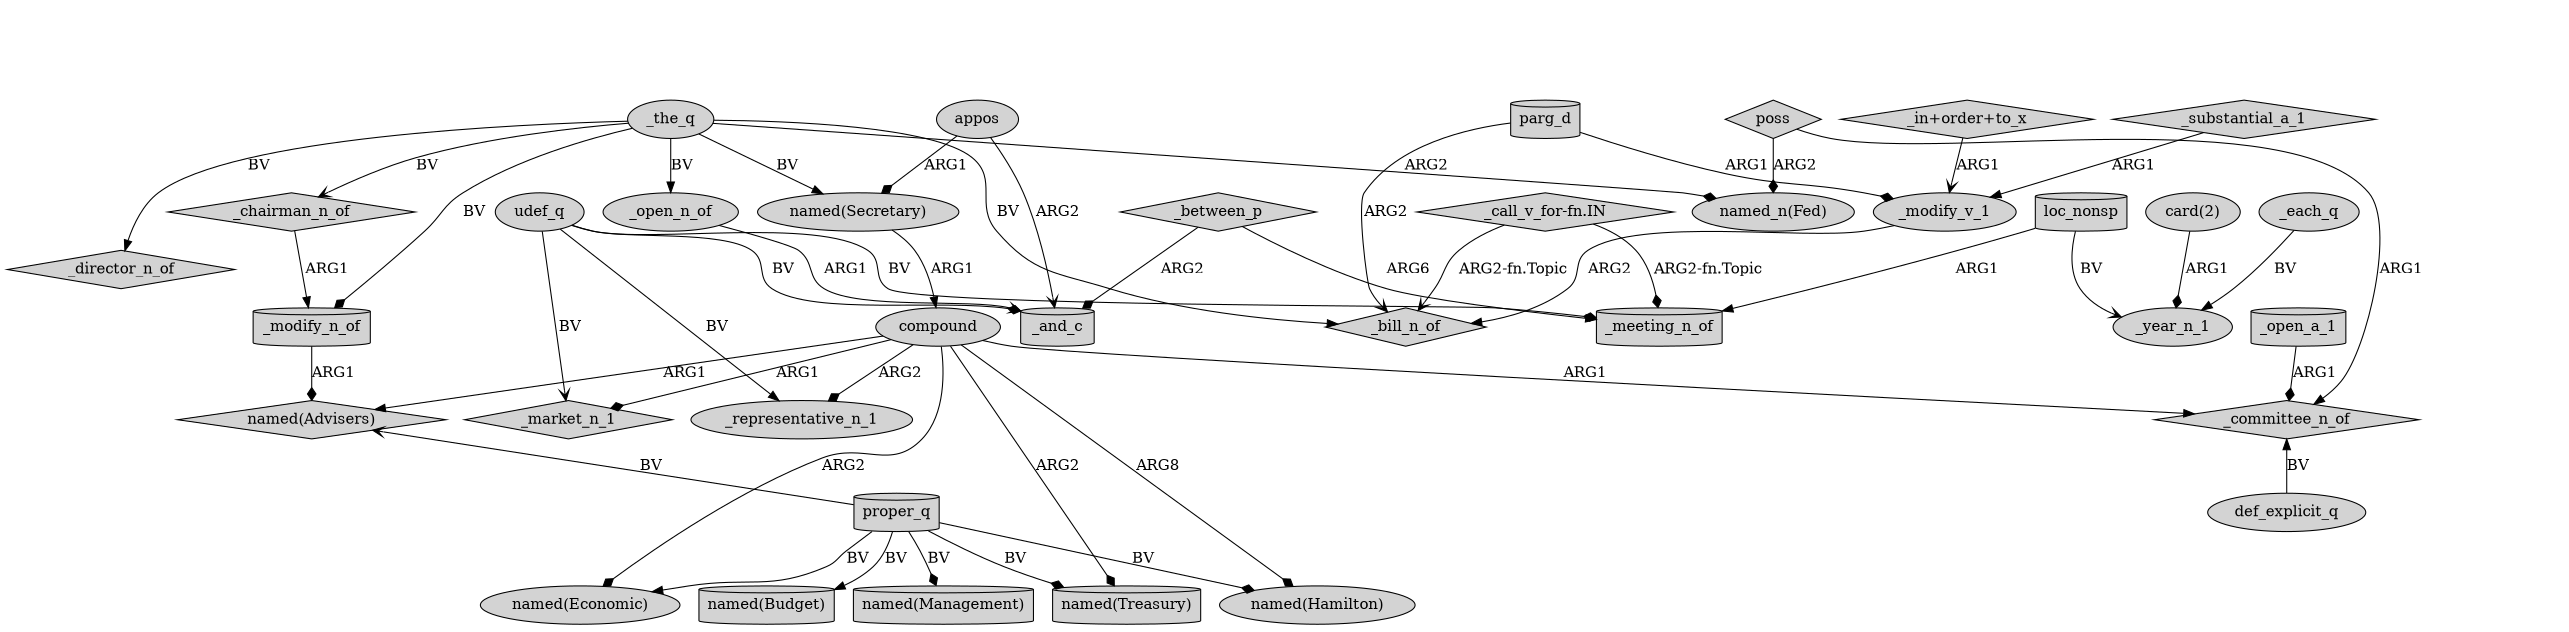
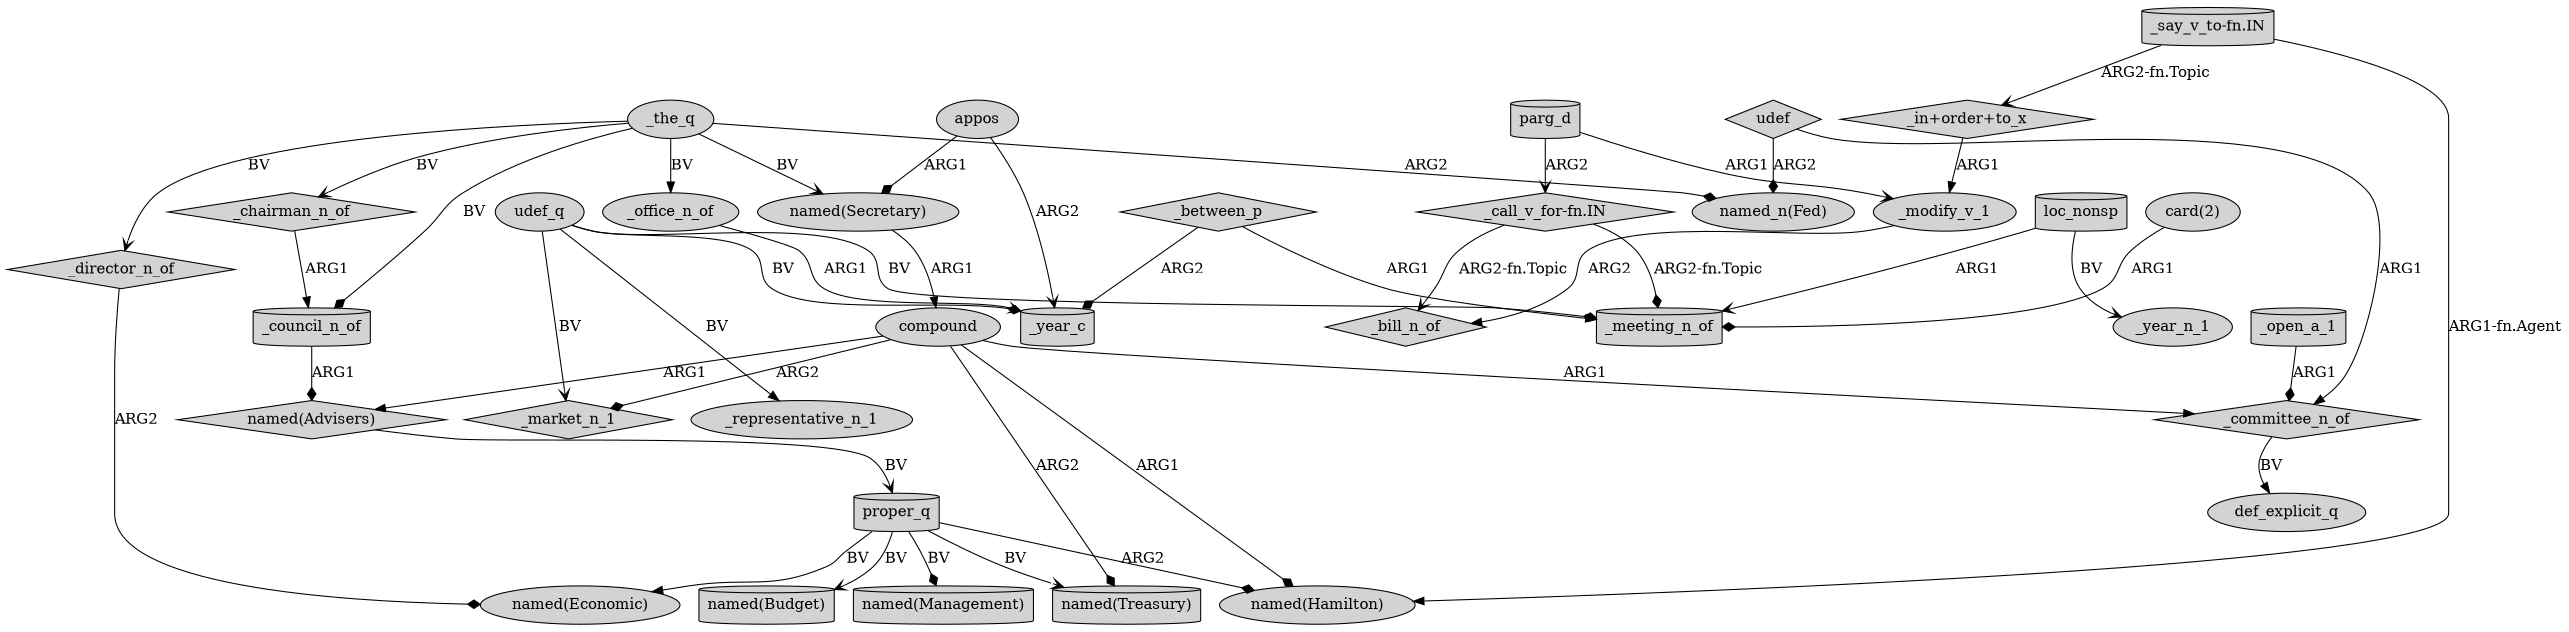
node "_say_v_to-fn.IN": added
node "poss": label "poss" -> "udef"
node "_substantial_a_1": removed
edge "_the_q" -> "_director_n_of": arrowhead normal -> vee
edge "_in+order+to_x" -> "_modify_v_1": arrowhead vee -> normal
edge "_the_q" -> "named(Secretary)": arrowhead normal -> vee
edge "parg_d" -> "_modify_v_1": arrowhead diamond -> vee
edge "parg_d" -> "_bill_n_of": now "parg_d" -> "_call_v_for-fn.IN"
node "_open_n_of": label "_open_n_of" -> "_office_n_of"
node "_each_q": removed
edge "_the_q" -> "_bill_n_of": removed, label "BV"
edge "card(2)" -> "_year_n_1": now "card(2)" -> "_meeting_n_of"
edge "_between_p" -> "_meeting_n_of": label "ARG6" -> "ARG1"
edge "loc_nonsp" -> "_meeting_n_of": arrowhead normal -> vee
node "_modify_n_of": label "_modify_n_of" -> "_council_n_of"
node "_and_c": label "_and_c" -> "_year_c"
edge "compound" -> "_representative_n_1": removed, label "ARG2"
edge "compound" -> "_market_n_1": label "ARG1" -> "ARG2"
edge "compound" -> "named(Economic)": now "_director_n_of" -> "named(Economic)"
edge "compound" -> "named(Hamilton)": label "ARG8" -> "ARG1"
edge "proper_q" -> "named(Advisers)": reversed
edge "def_explicit_q" -> "_committee_n_of": reversed
edge "proper_q" -> "named(Hamilton)": label "BV" -> "ARG2"
edge "proper_q" -> "named(Treasury)": arrowhead diamond -> vee
edge "proper_q" -> "named(Budget)": arrowhead normal -> vee
